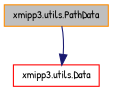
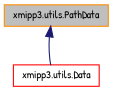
edge "xmipp3.utils.PathData" -> "xmipp3.utils.Data": reversed
